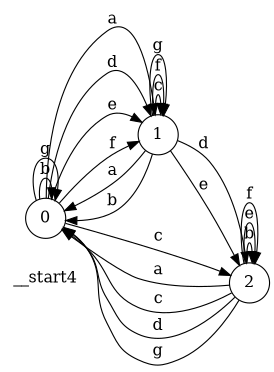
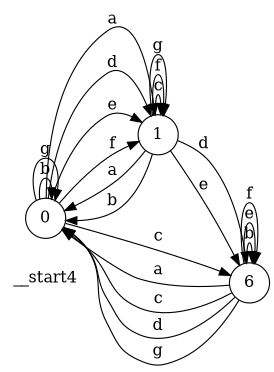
node "2": label "2" -> "6"
